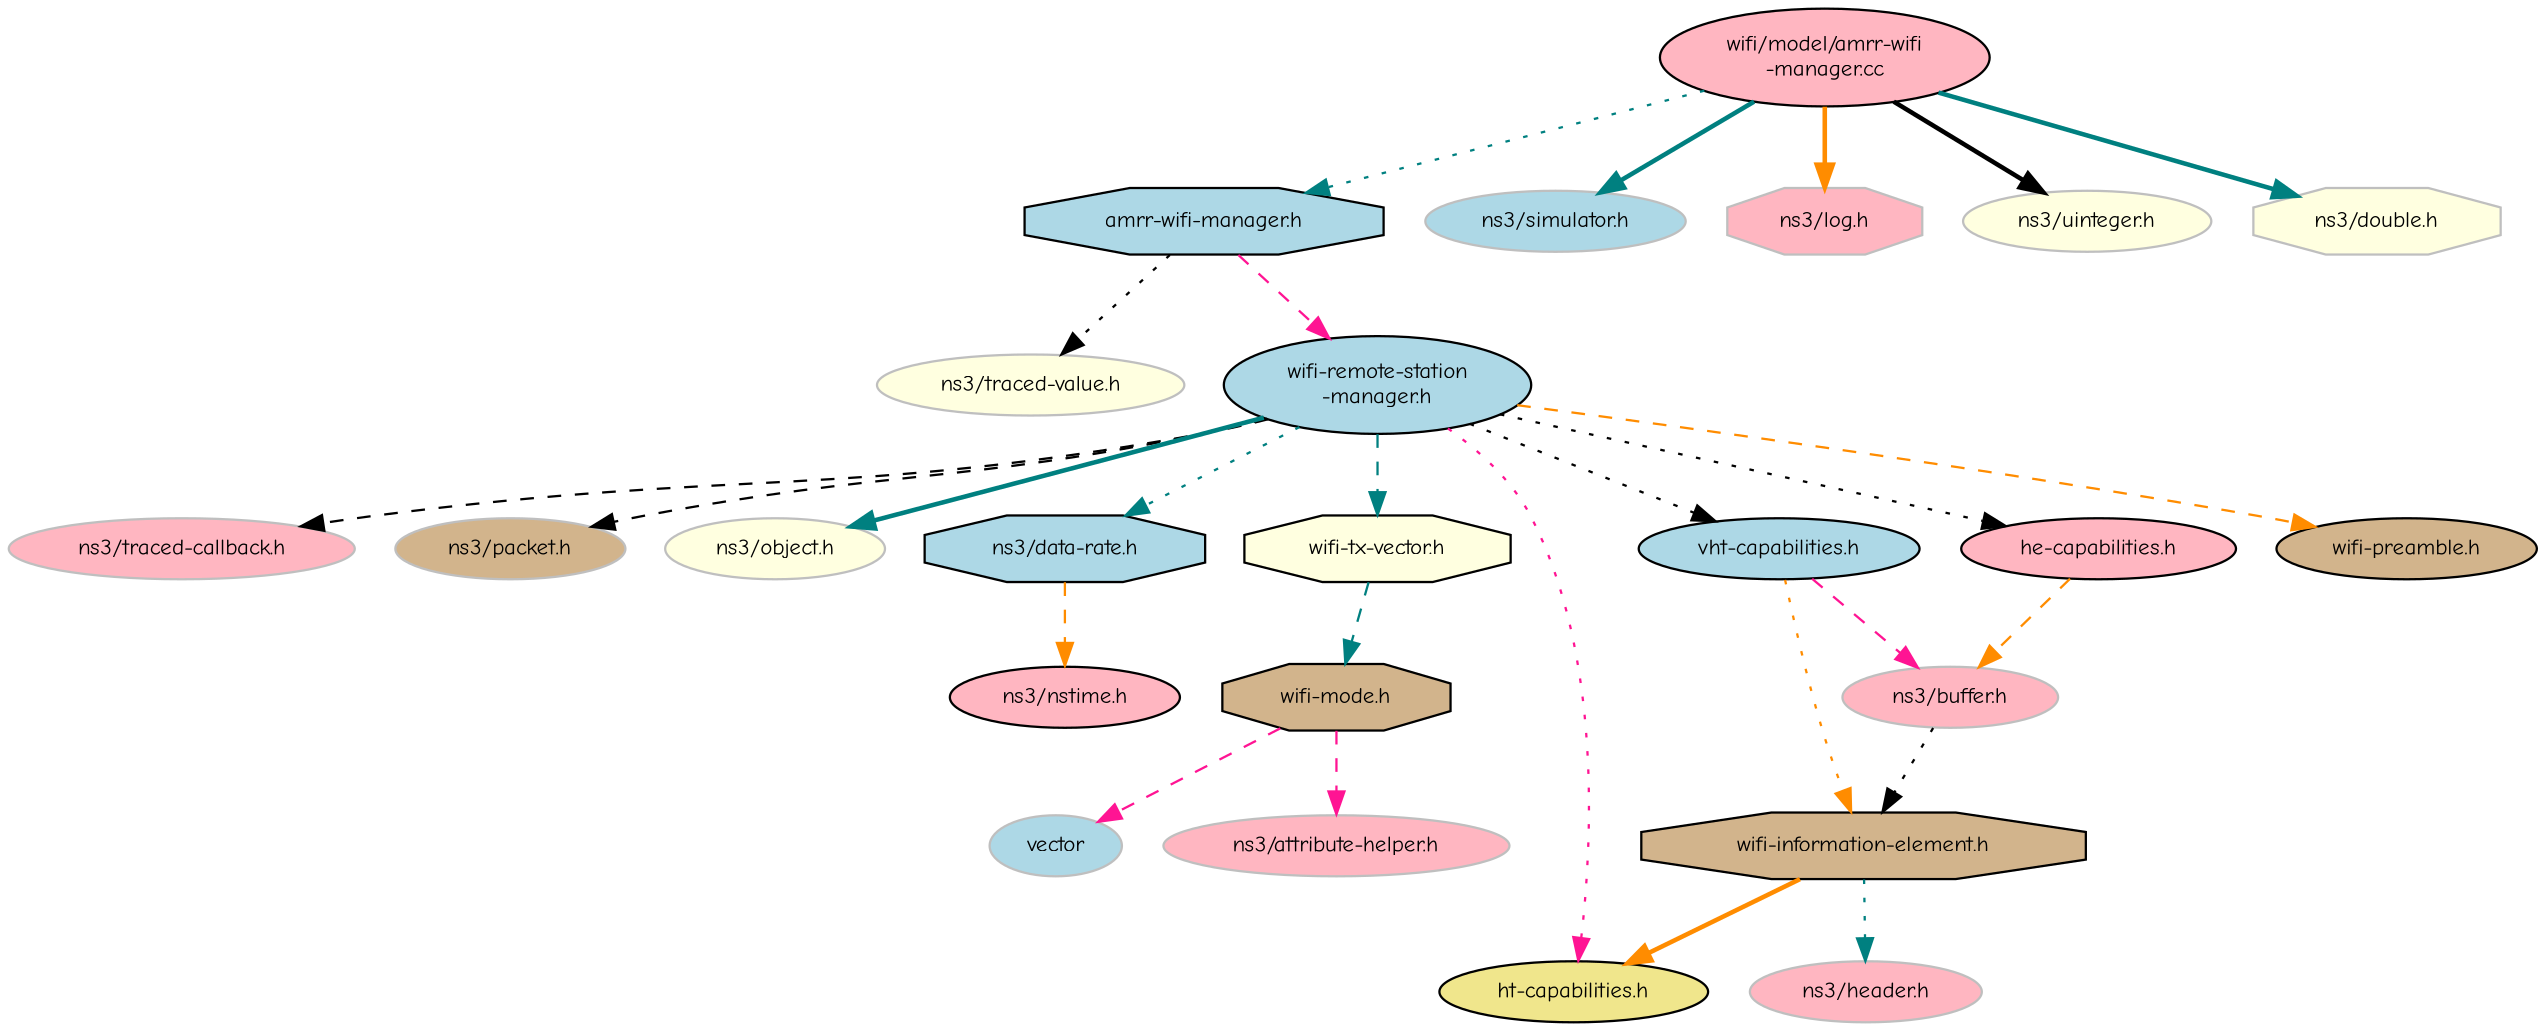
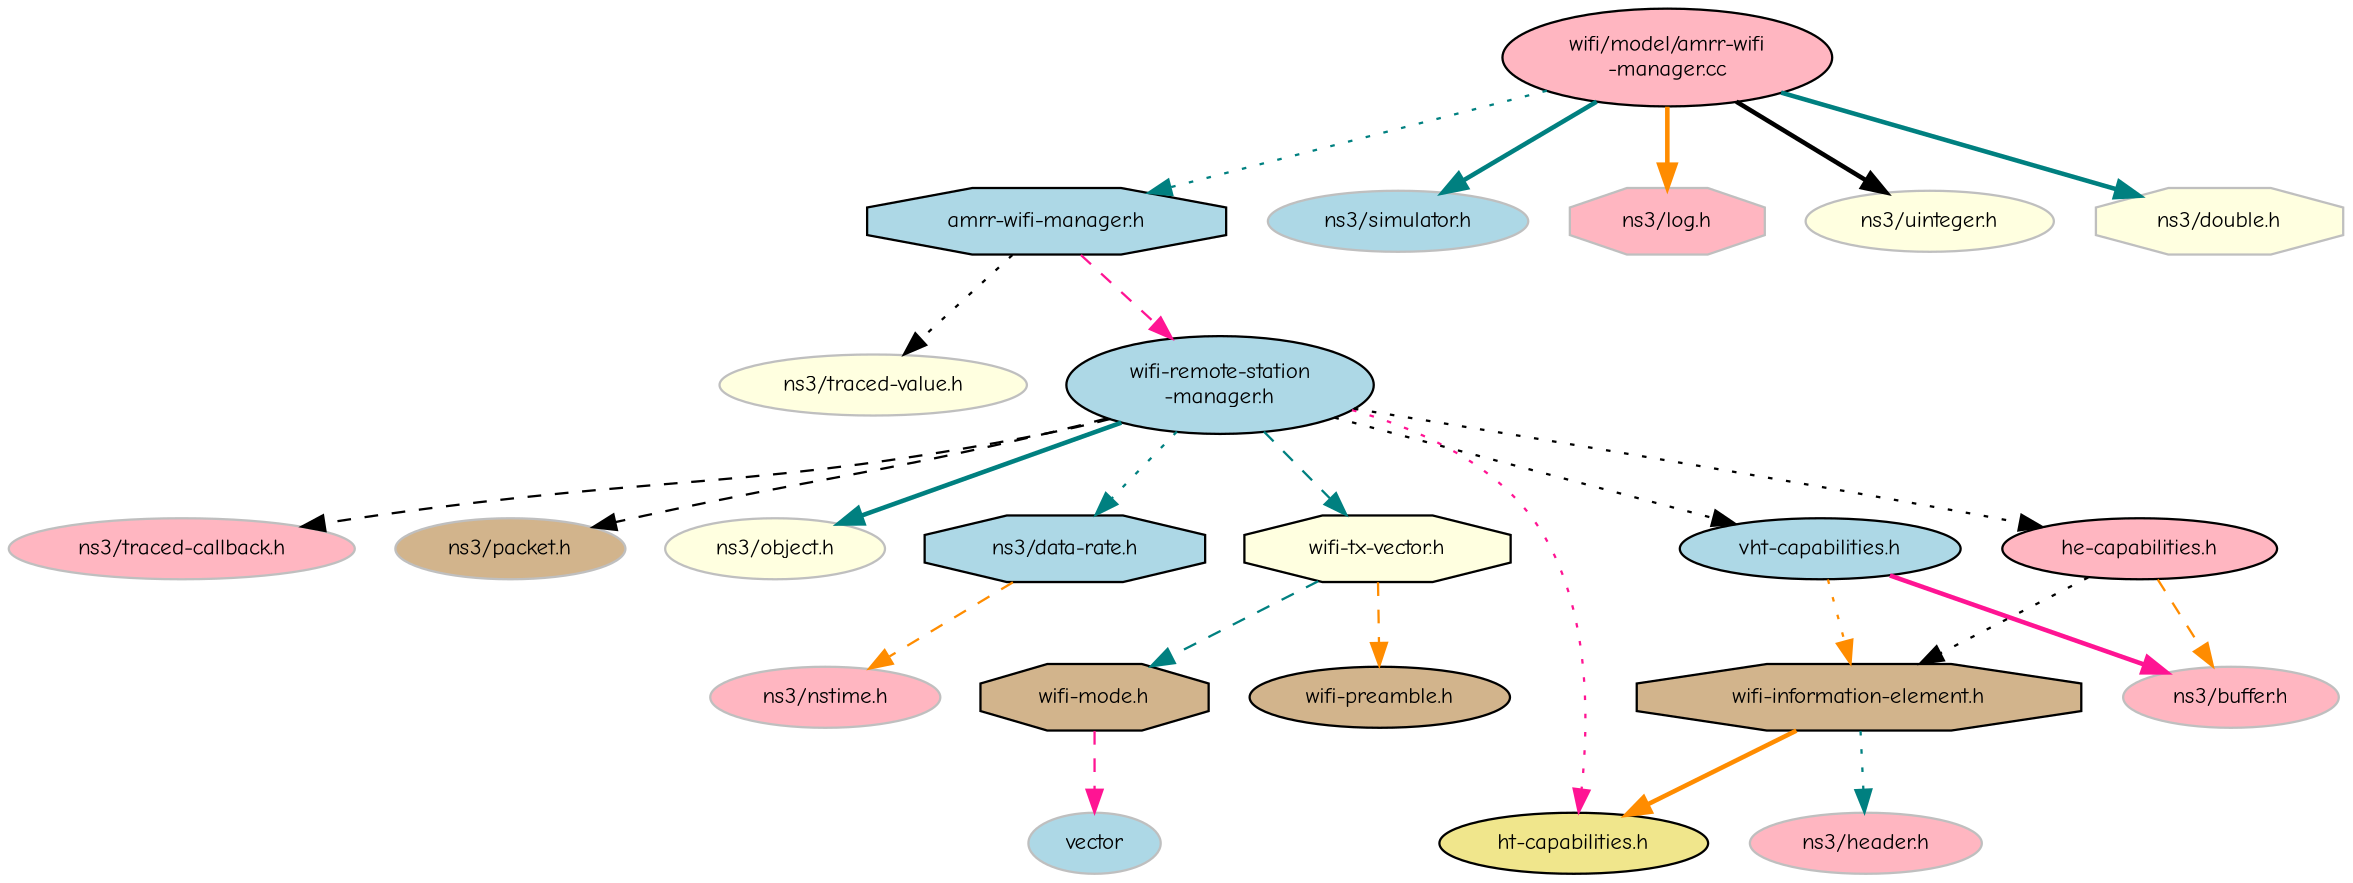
edge "wifi-remote-station -manager.h" -> "wifi-preamble.h": now "wifi-tx-vector.h" -> "wifi-preamble.h"
edge "vht-capabilities.h" -> "ns3/buffer.h": style dashed -> bold
node "ns3/nstime.h": color black -> grey75
edge "ns3/buffer.h" -> "wifi-information-element.h": now "he-capabilities.h" -> "wifi-information-element.h"
node "ns3/attribute-helper.h": removed
